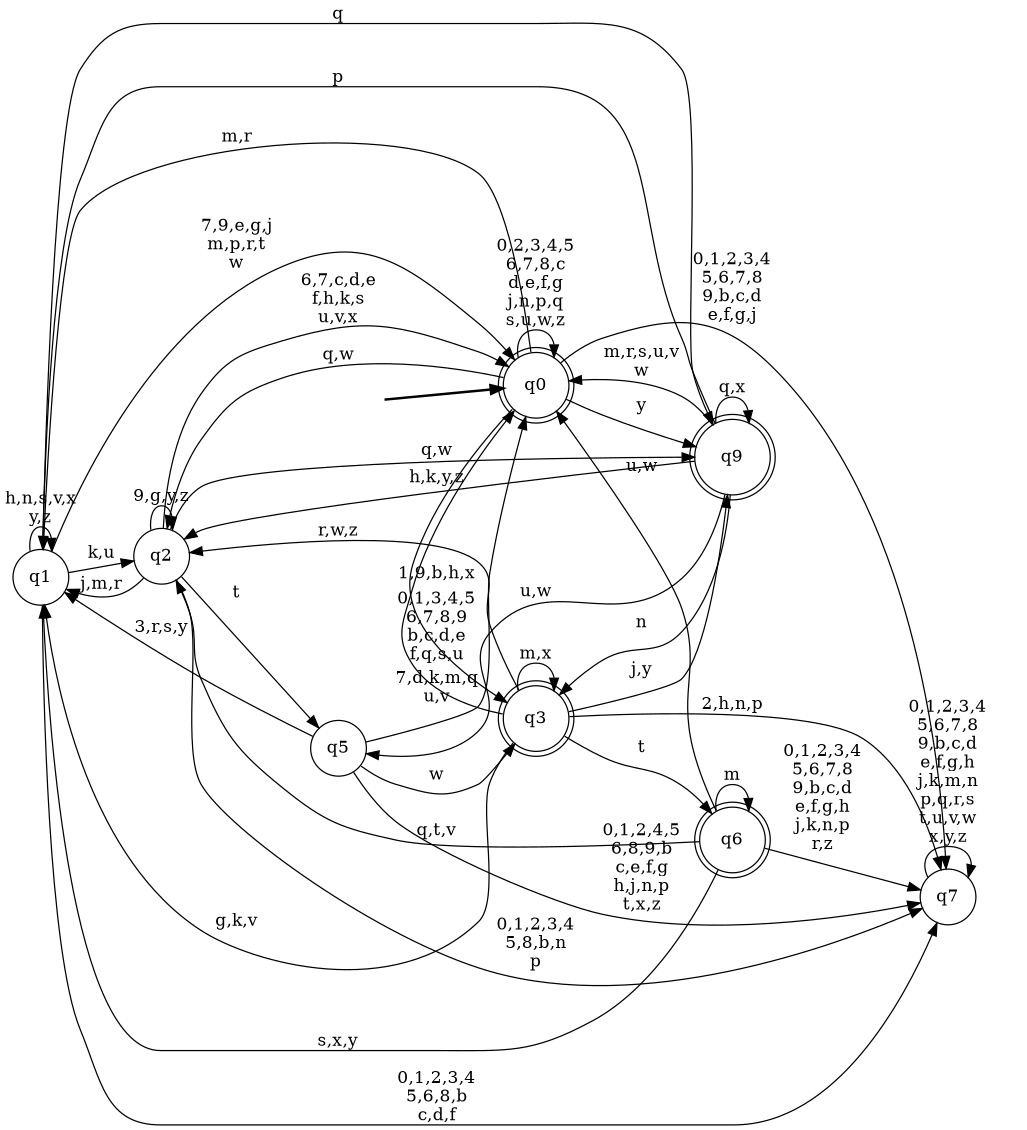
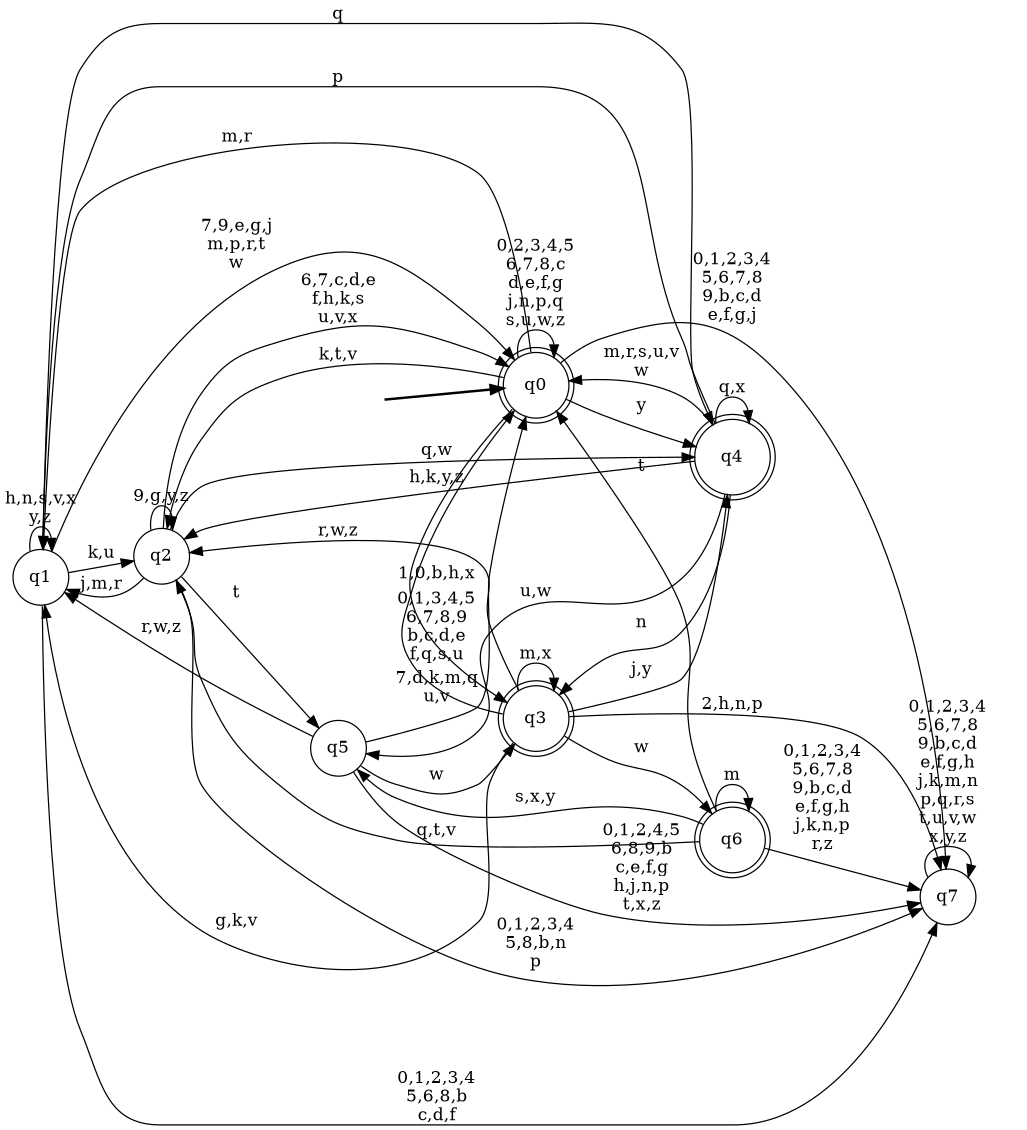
edge "q0" -> "q2": label "q,w" -> "k,t,v"
node "q9": label "q9" -> "q4"
edge "q6" -> "q0": label "u,w" -> "t"
edge "q0" -> "q3": label "1,9,b,h,x" -> "1,0,b,h,x"
edge "q5" -> "q1": label "3,r,s,y" -> "r,w,z"
edge "q3" -> "q6": label "t" -> "w"
edge "q6" -> "q1": now "q6" -> "q5"
